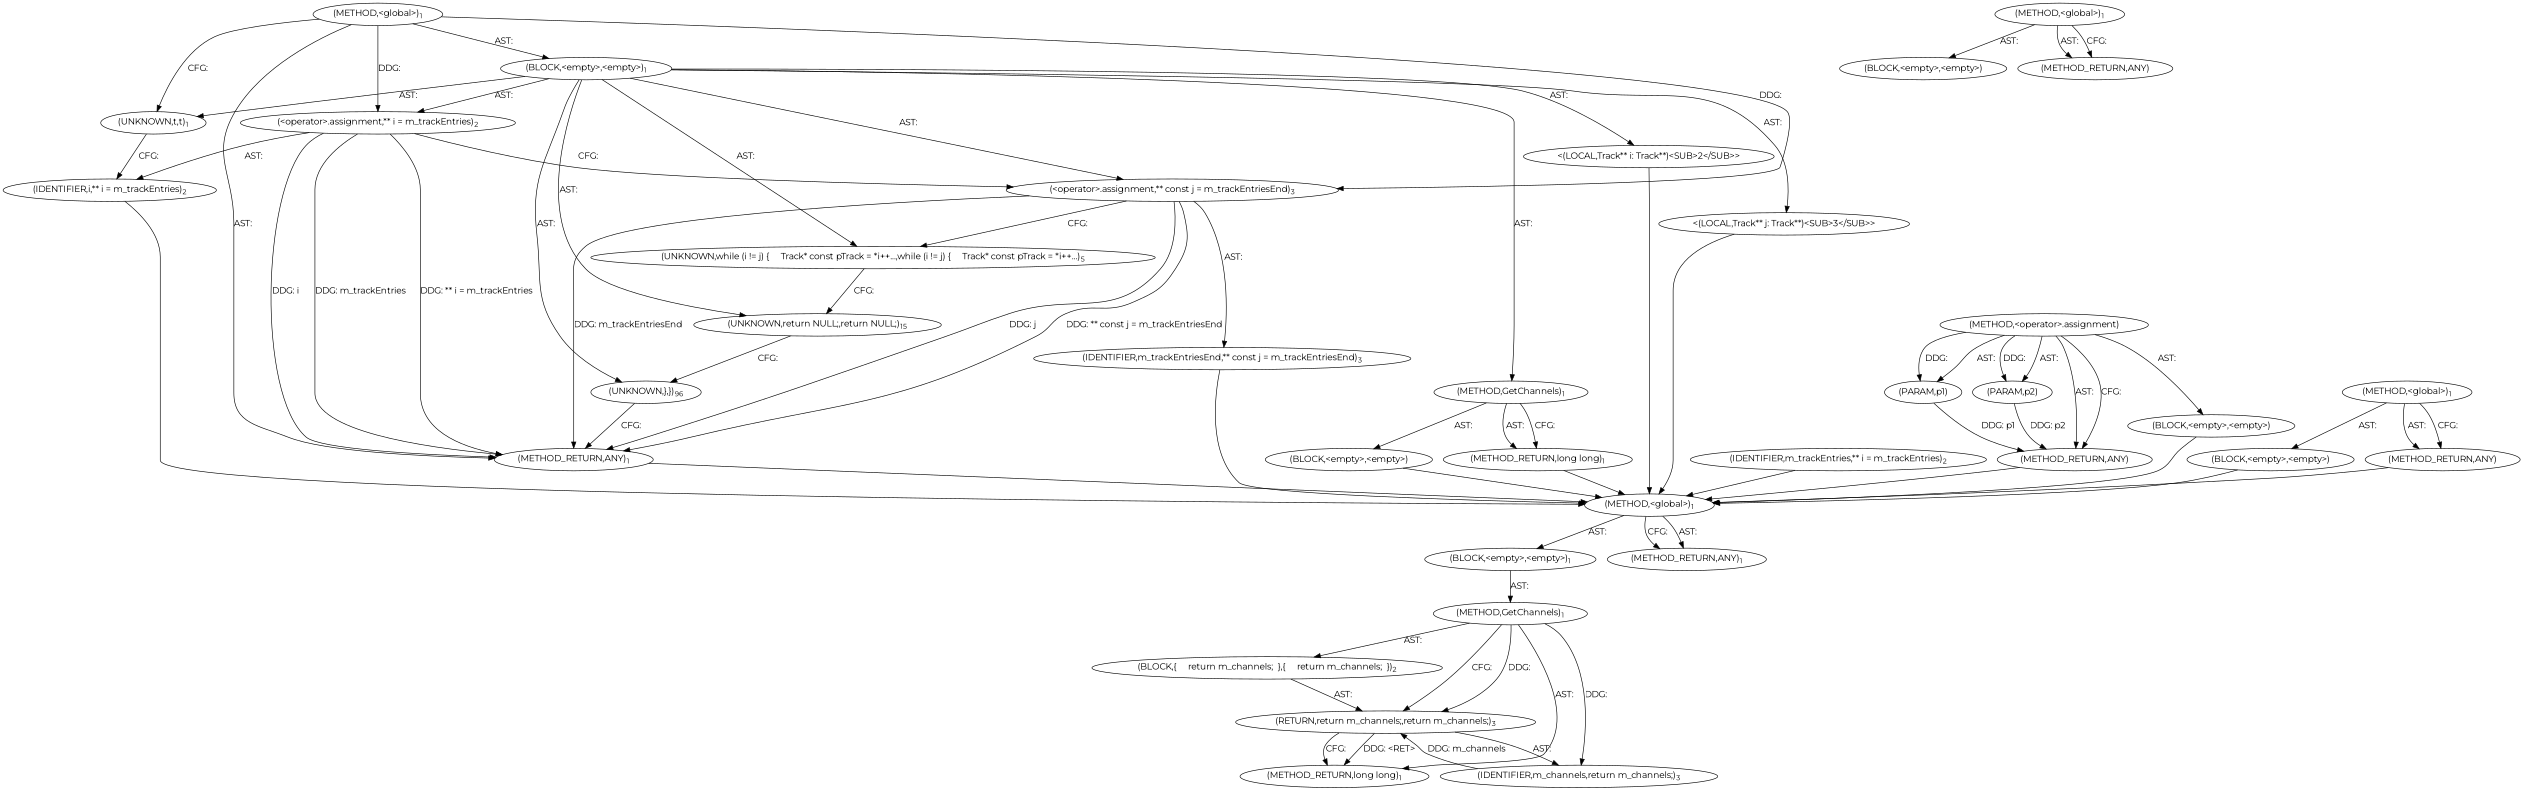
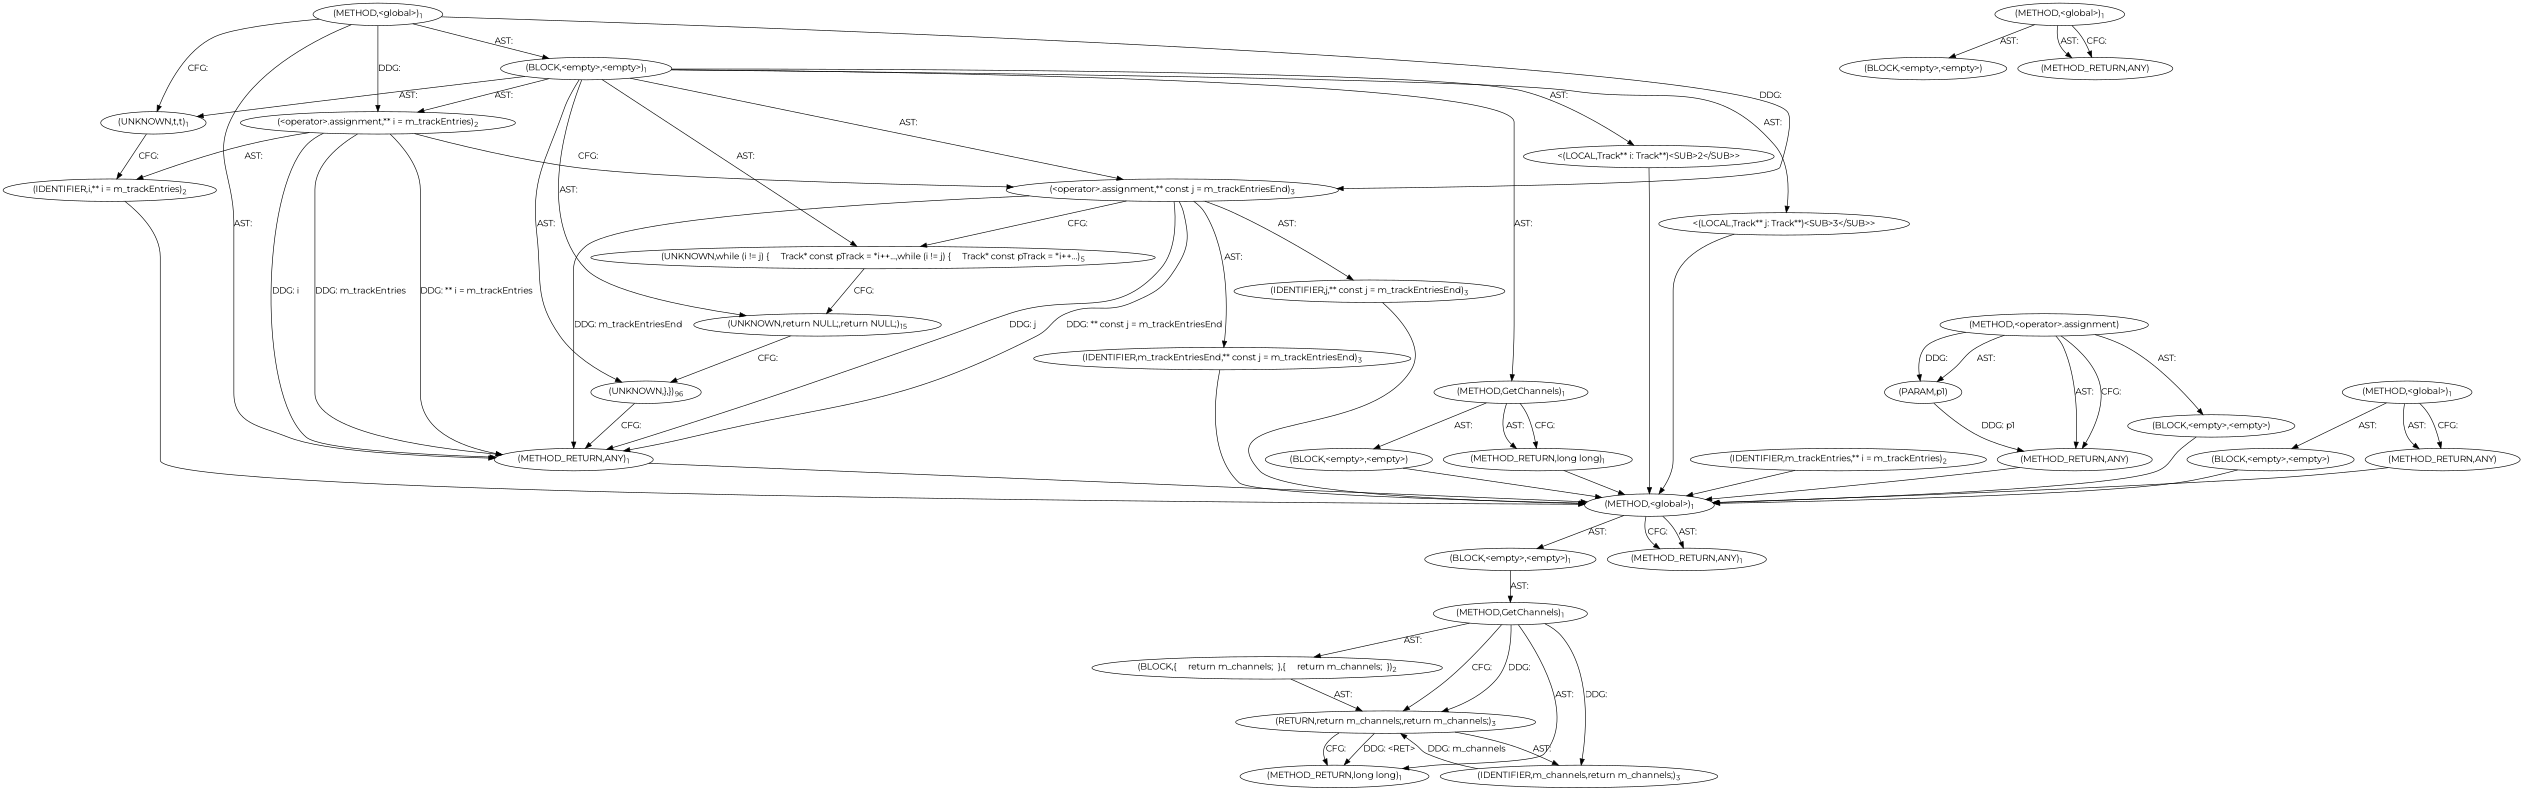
node "(IDENTIFIER,j,** const j = m_trackEntriesEnd)": added
node "(PARAM,p2)": removed
